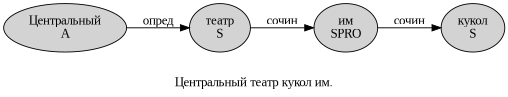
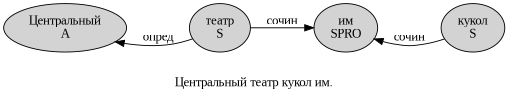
edge "Центральный A" -> "театр S": reversed
edge "им SPRO" -> "кукол S": reversed
